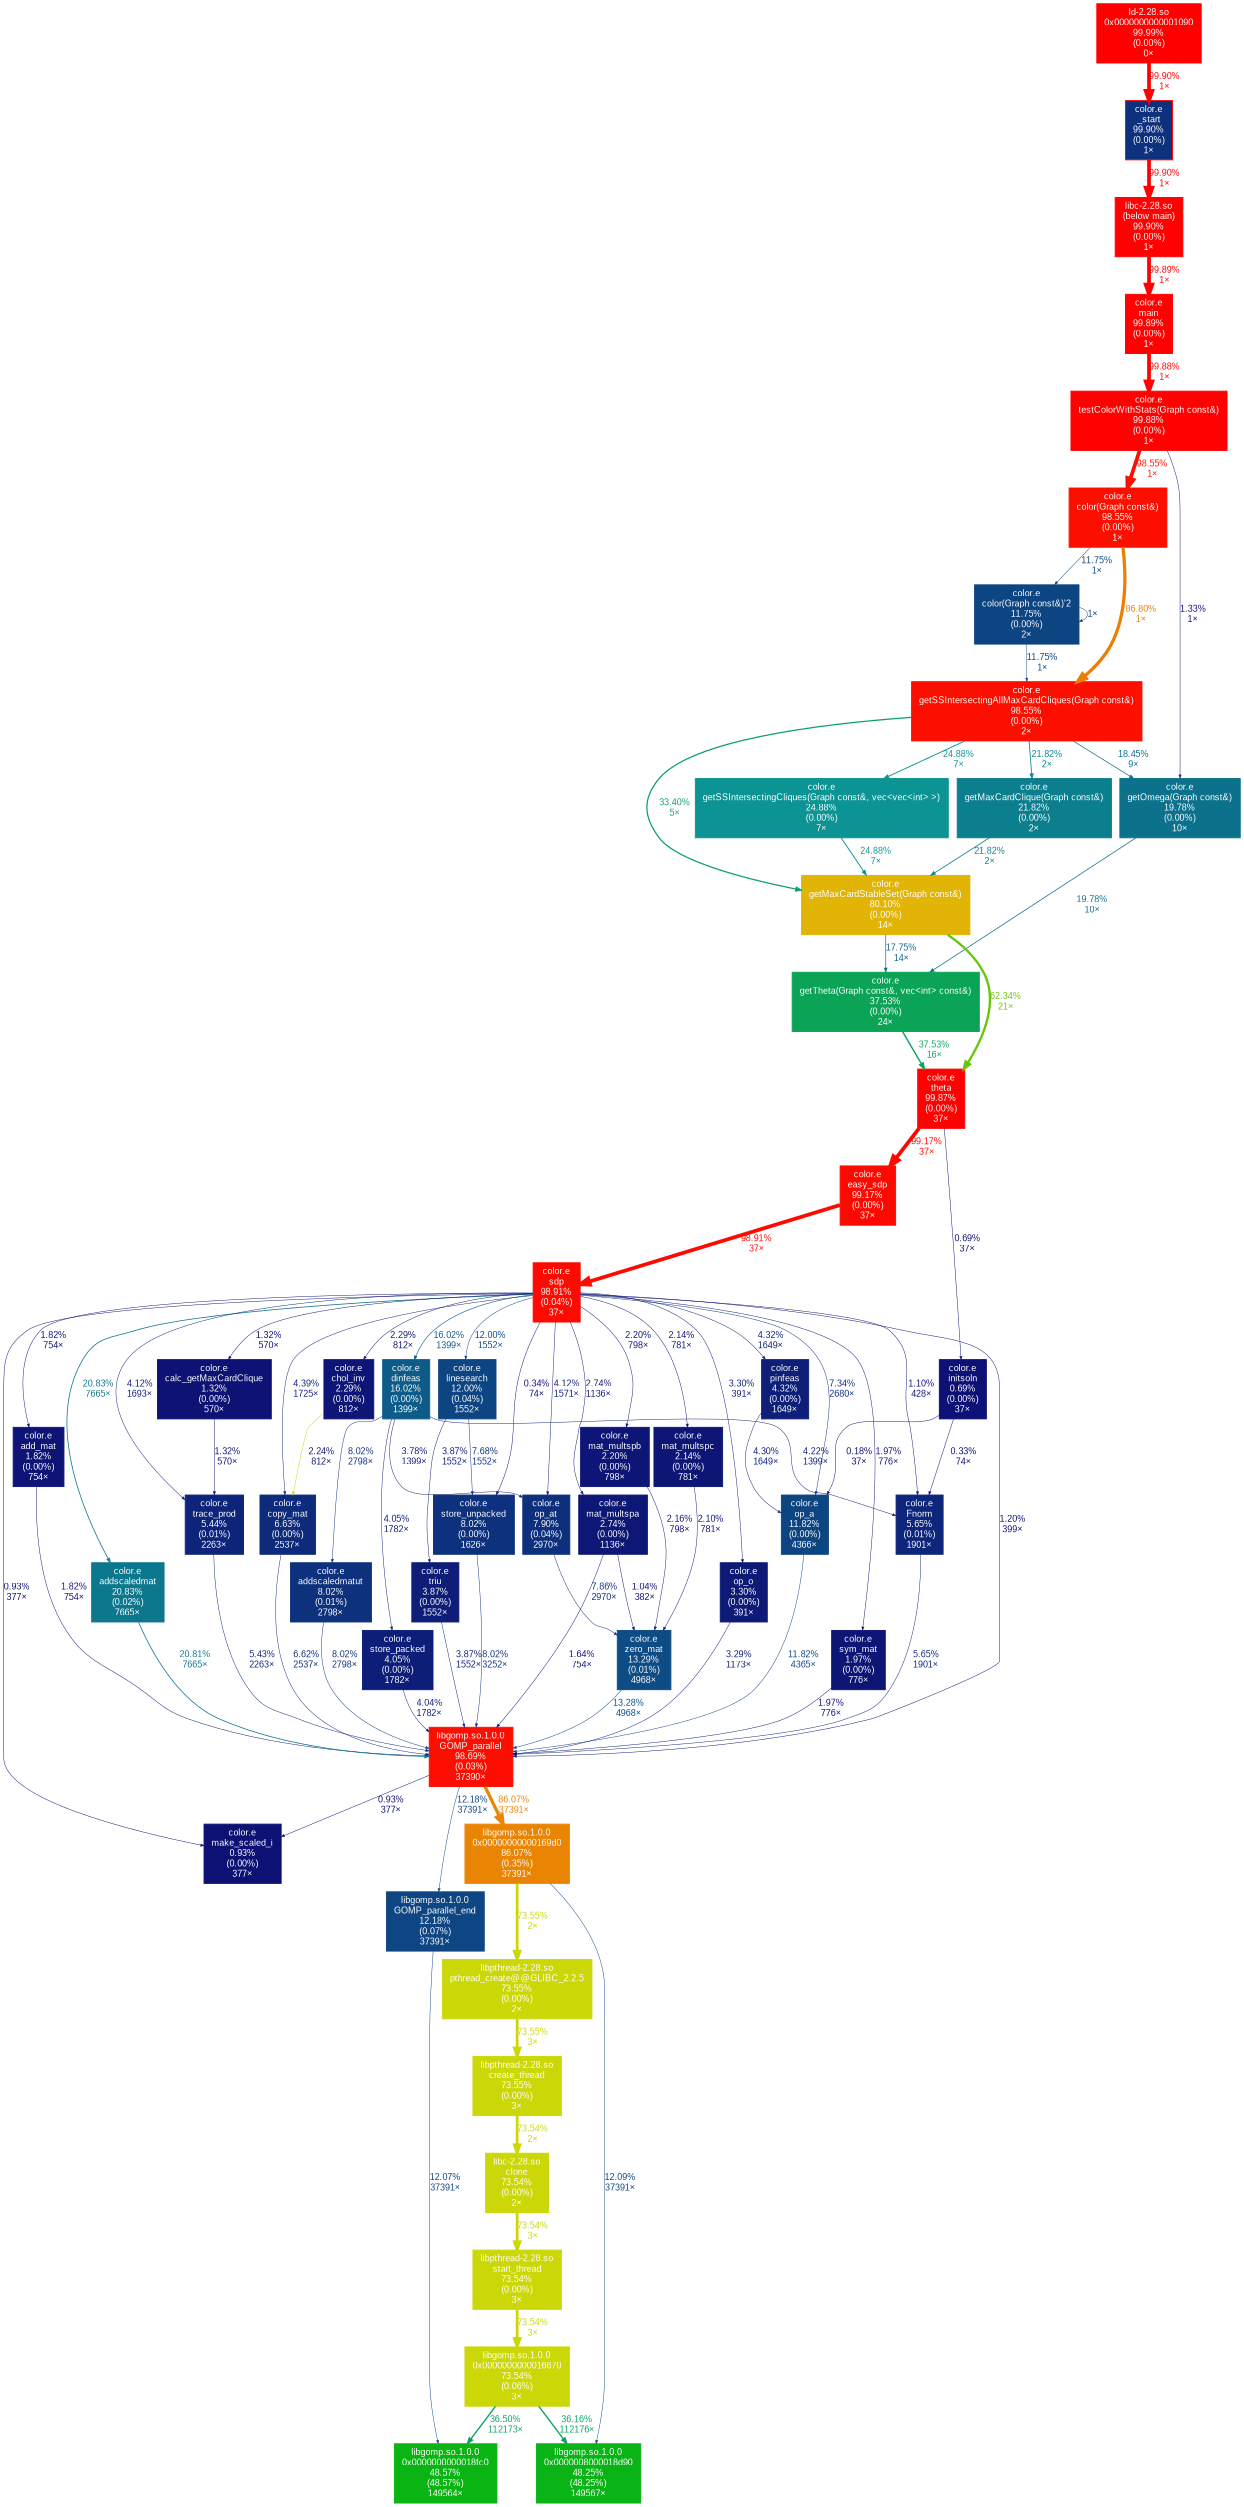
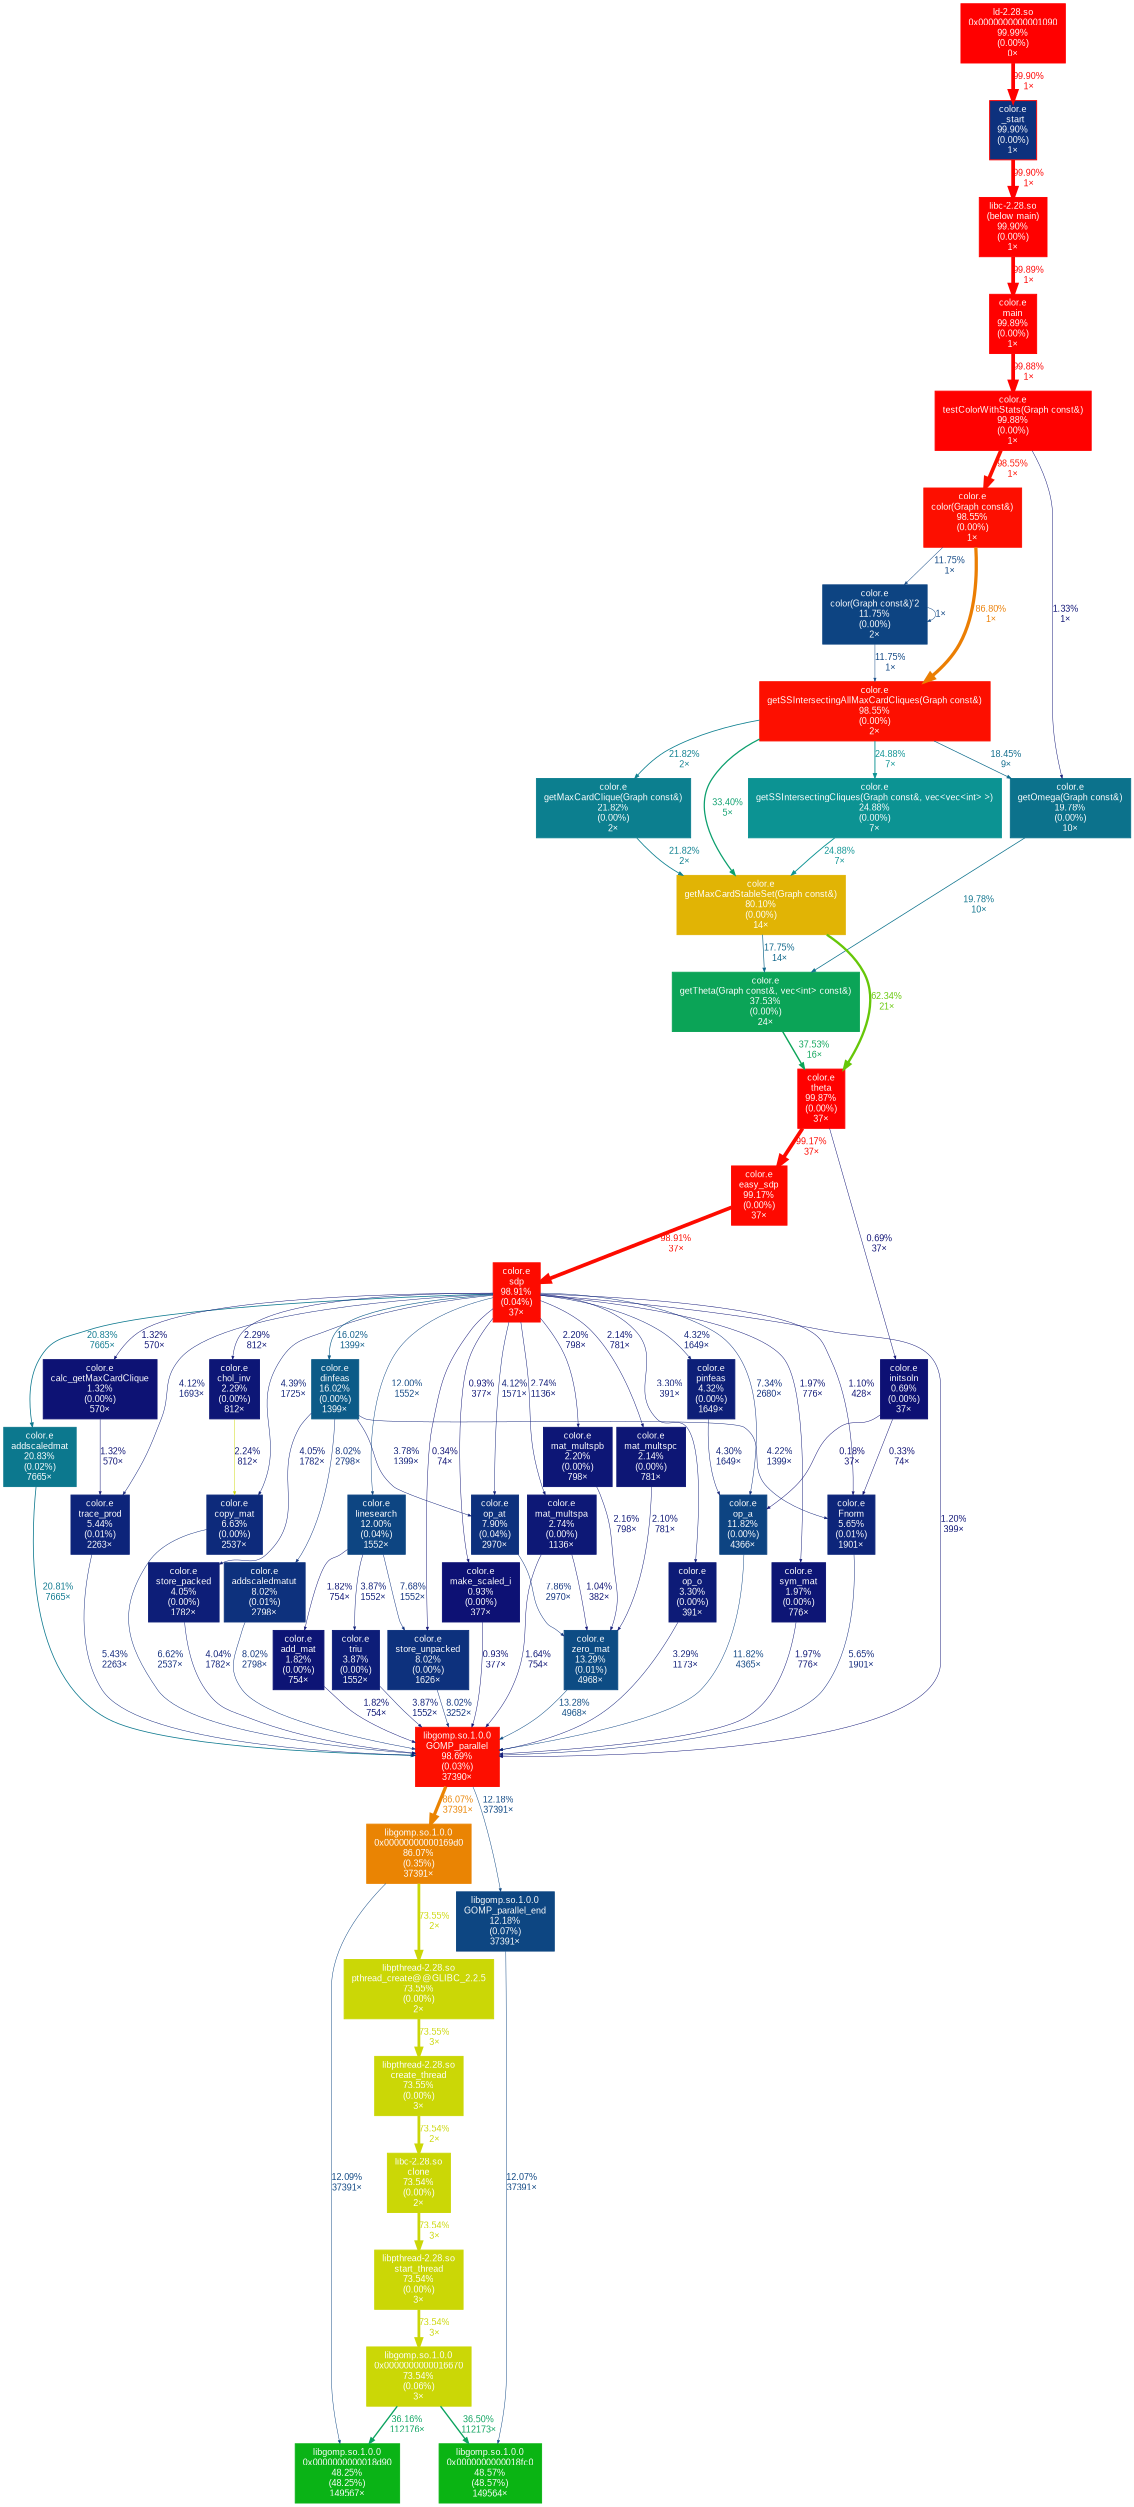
edge "color.e sdp 98.91% (0.04%) 37×" -> "color.e add_mat 1.82% (0.00%) 754×": now "color.e linesearch 12.00% (0.04%) 1552×" -> "color.e add_mat 1.82% (0.00%) 754×"
edge "libgomp.so.1.0.0 GOMP_parallel 98.69% (0.03%) 37390×" -> "color.e make_scaled_i 0.93% (0.00%) 377×": reversed
node "libgomp.so.1.0.0 0x0000008000018d90 48.25% (48.25%) 149567×": label "libgomp.so.1.0.0 0x0000008000018d90 48.25% (48.25%) 149567×" -> "libgomp.so.1.0.0 0x0000000000018d90 48.25% (48.25%) 149567×"
